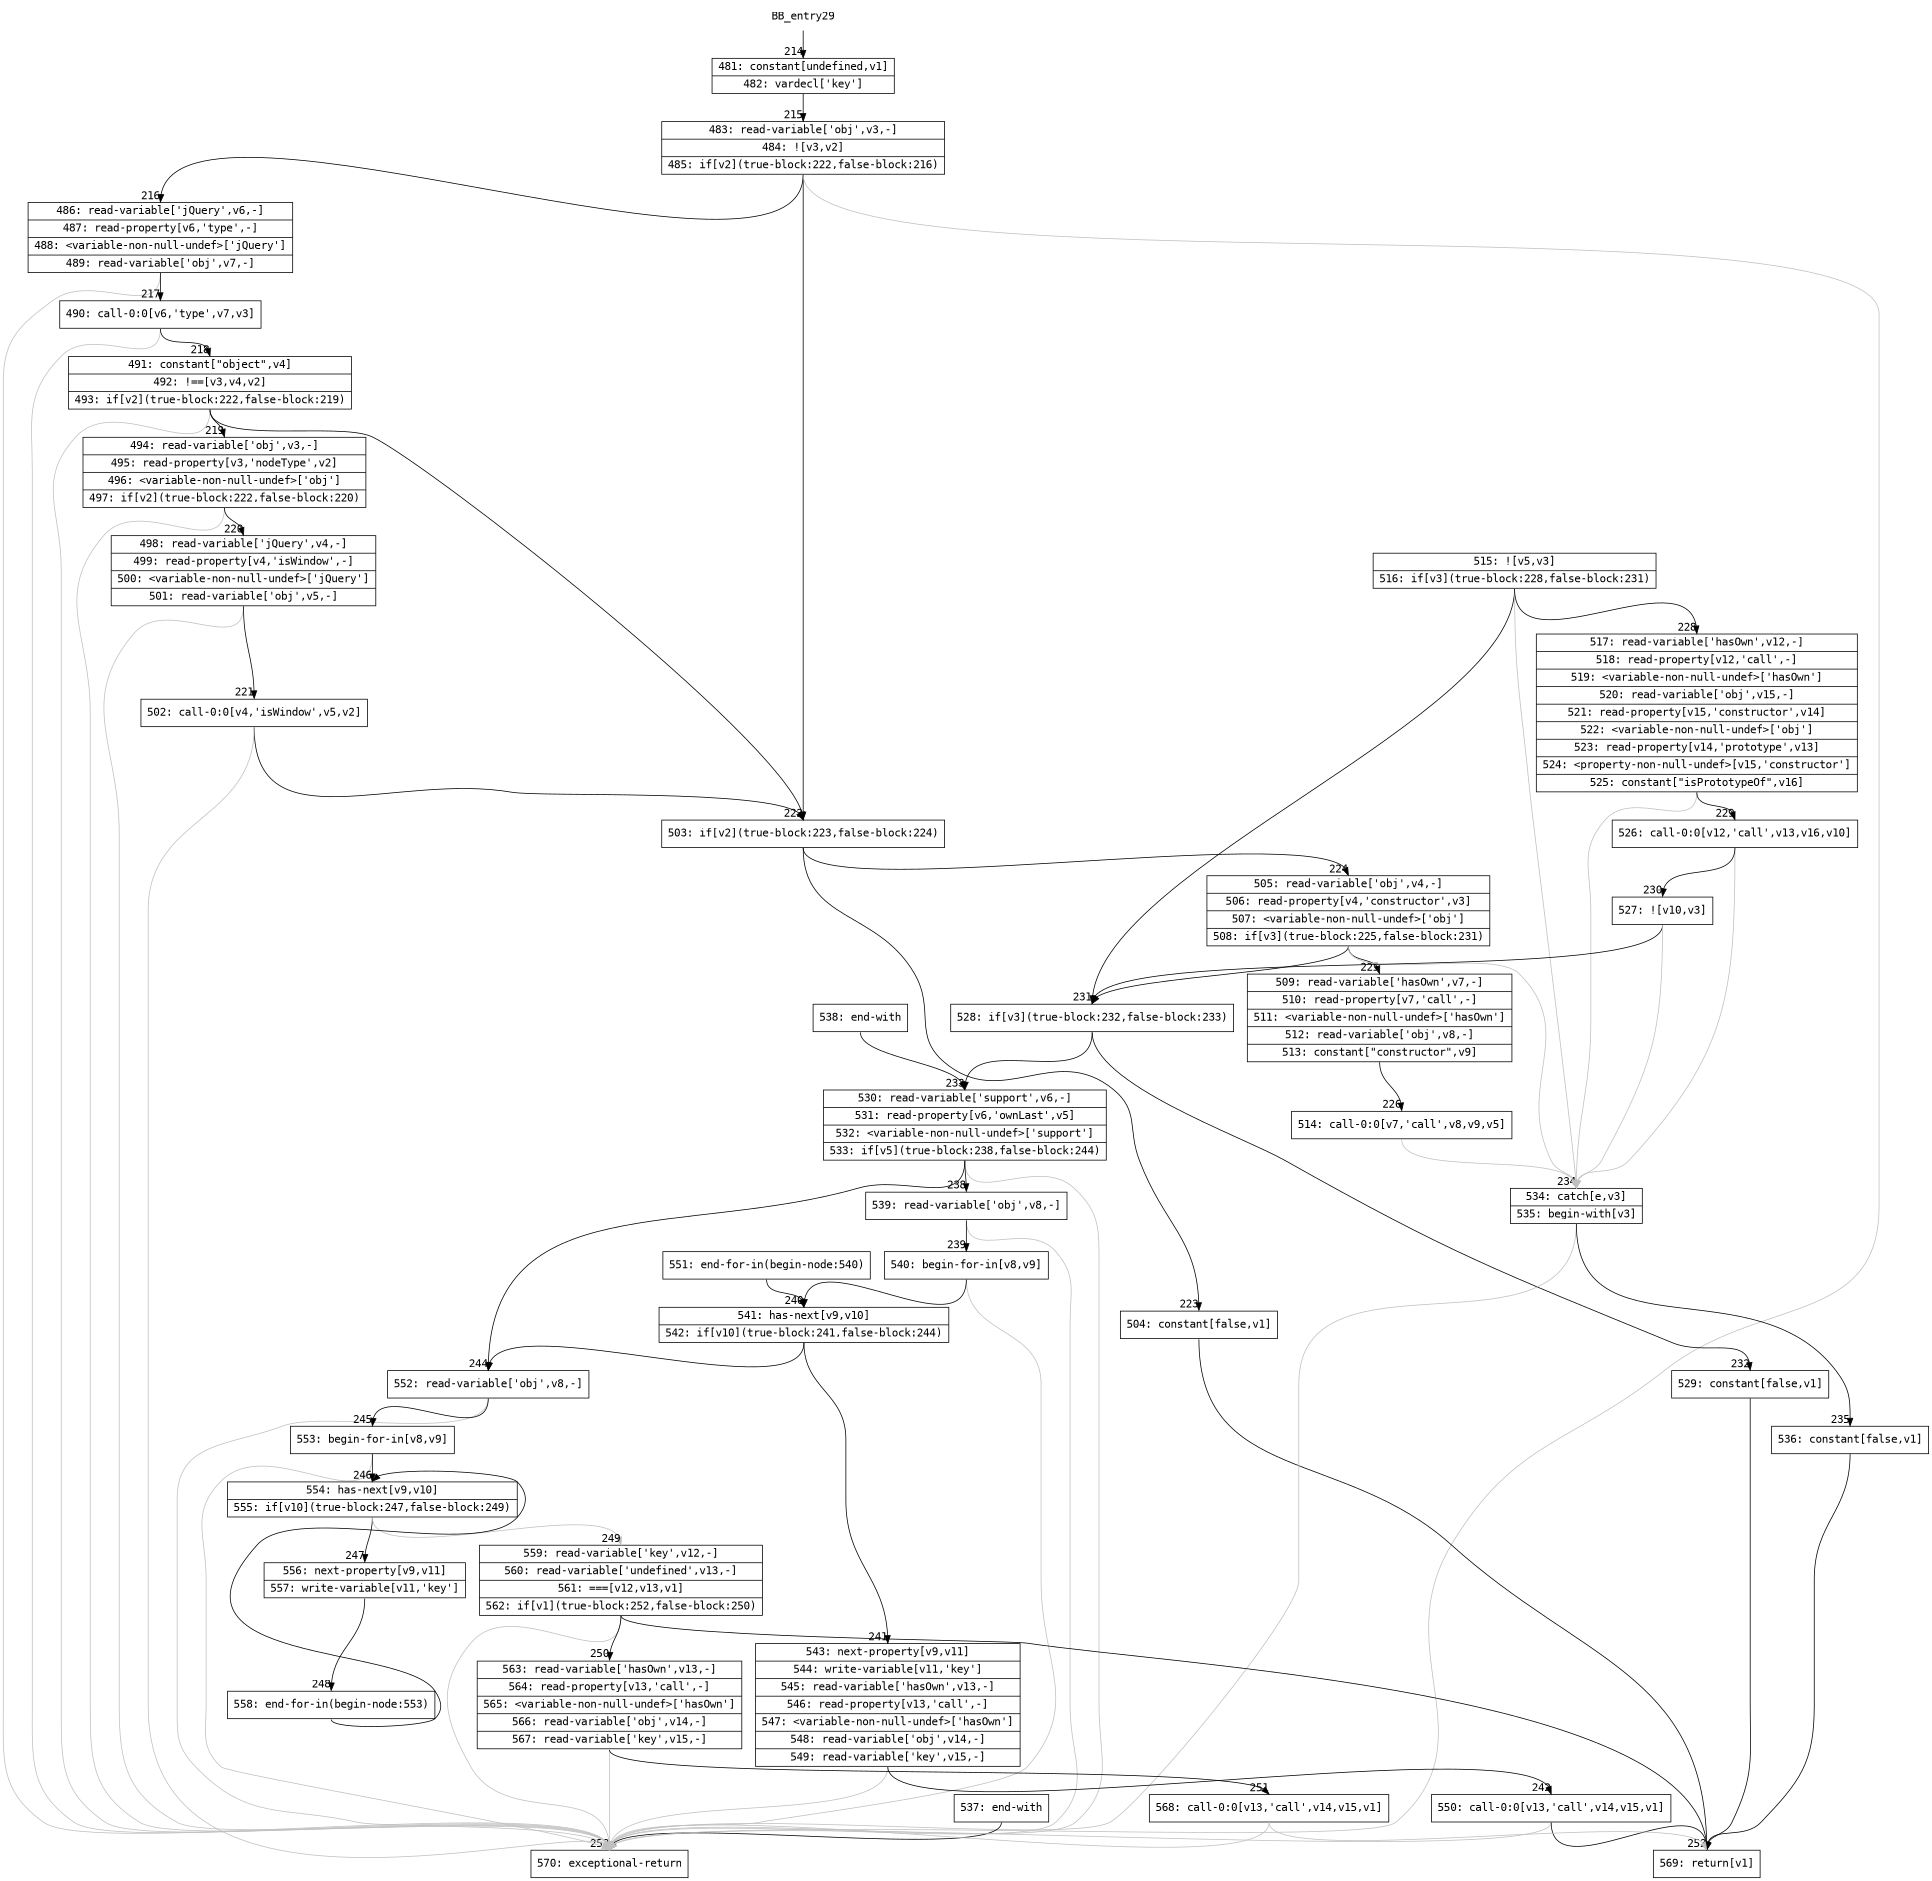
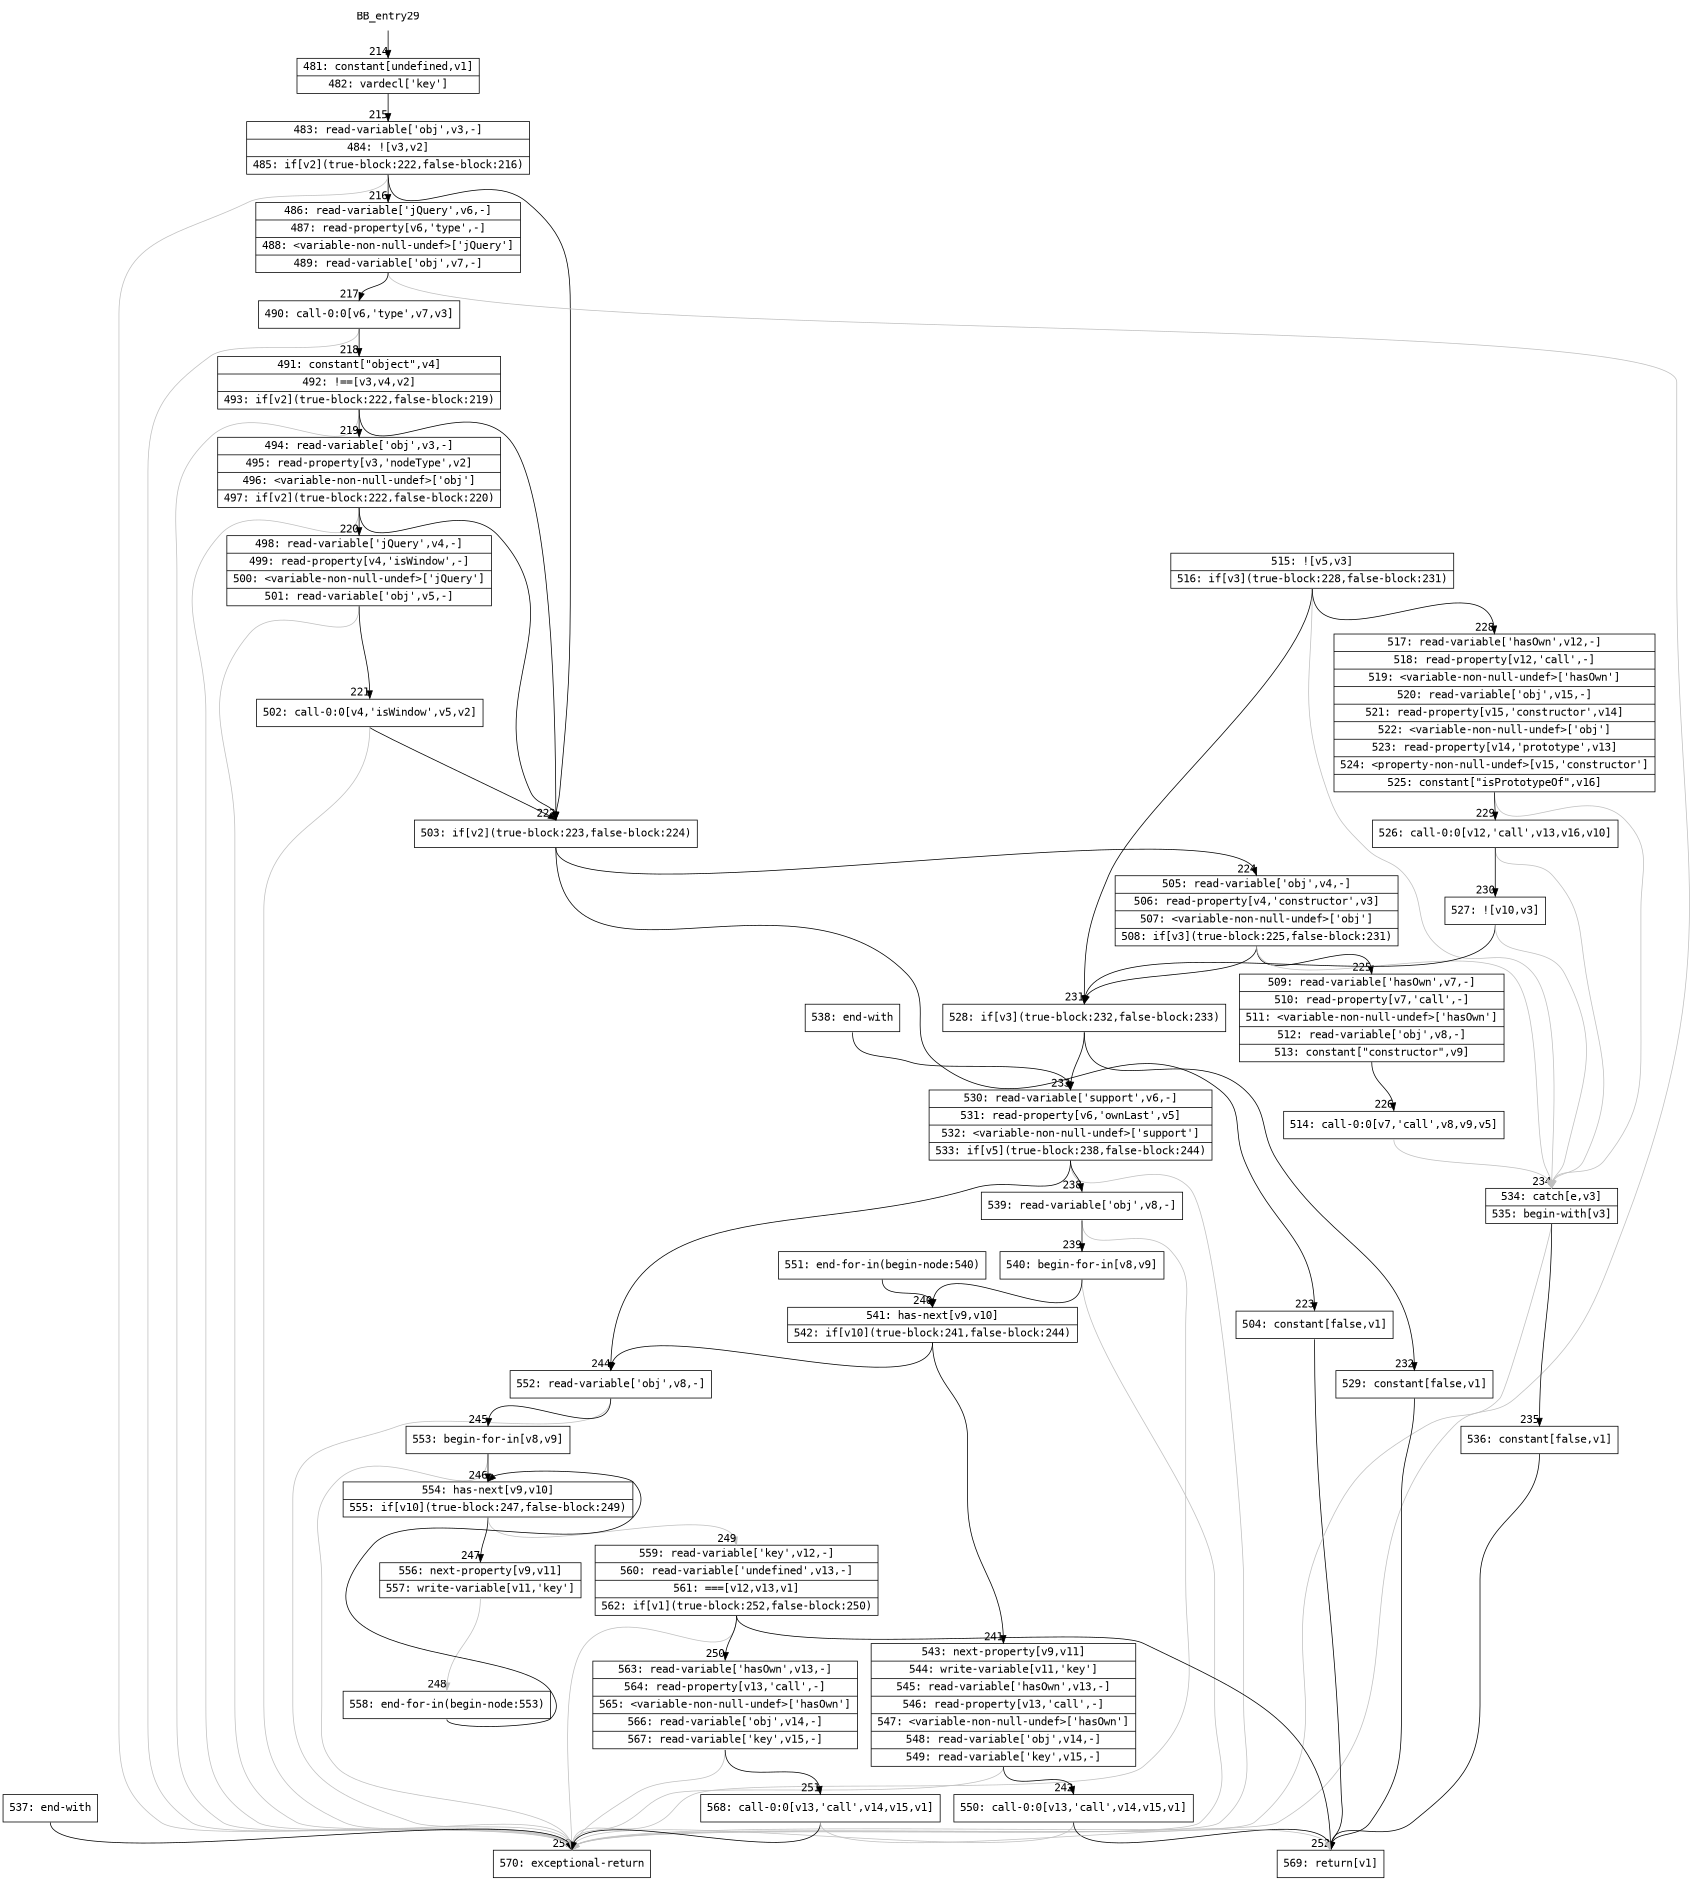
edge "494: read-variable['obj',v3,-]" -> "503: if[v2](true-block:223,false-block:224)": added
edge "556: next-property[v9,v11]" -> "558: end-for-in(begin-node:553)": color black -> gray
edge "568: call-0:0[v13,'call',v14,v15,v1]" -> "570: exceptional-return": color gray -> black
